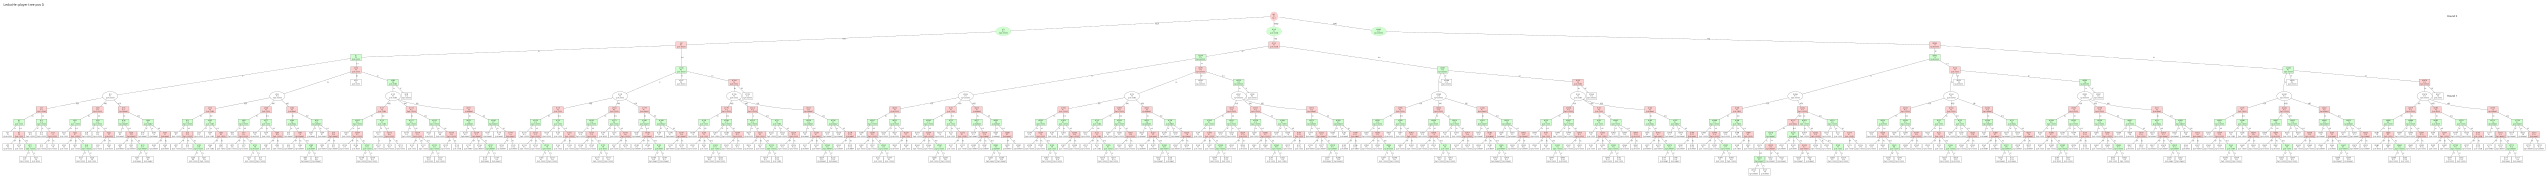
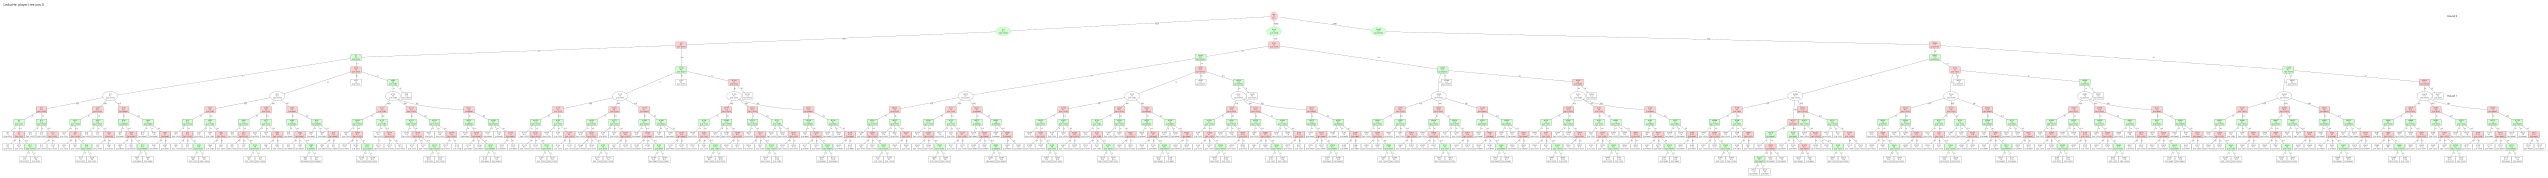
edge "Id:502 P:1 Cp:0.13333" -- "Id:517 P:1 Cp:0.06667": now "Id:486 P:1 Cp:0.33333" -- "Id:517 P:1 Cp:0.06667"
edge "Id:607 P:7 Cp:0.13333" -- "Id:615 P:5 Cp:0.06667": now "Id:607 P:7 Cp:0.13333" -- "Id:610 P:11 Cp:0.13333"
edge "Id:519 P:1 Cp:0.06667" -- "Id:523 P:7 Cp:0.06667": now "Id:520 P:3 Cp:0.06667" -- "Id:523 P:7 Cp:0.06667"
